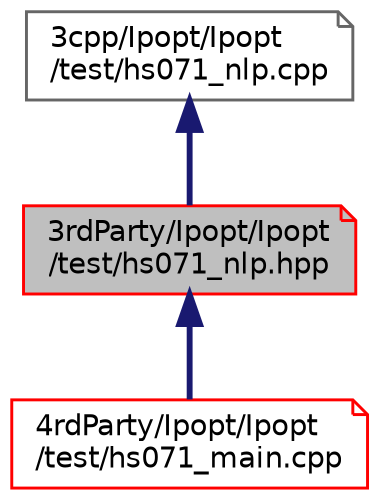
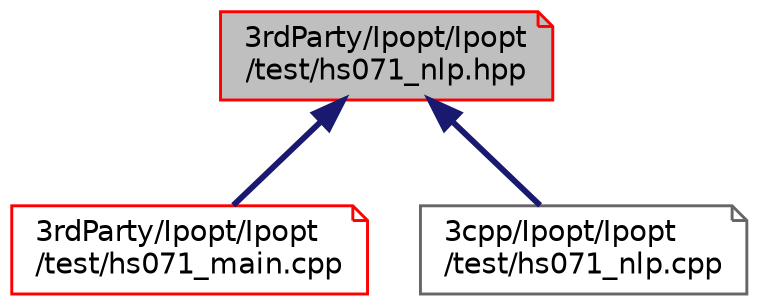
edge "3rdParty/Ipopt/Ipopt /test/hs071_nlp.hpp" -> "3cpp/Ipopt/Ipopt /test/hs071_nlp.cpp": reversed
node "4rdParty/Ipopt/Ipopt /test/hs071_main.cpp": label "4rdParty/Ipopt/Ipopt /test/hs071_main.cpp" -> "3rdParty/Ipopt/Ipopt /test/hs071_main.cpp"
